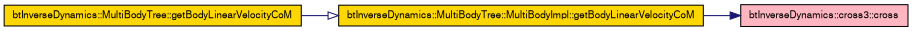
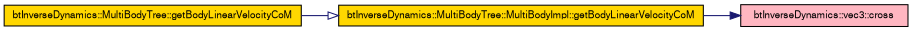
node "btInverseDynamics::cross3::cross": label "btInverseDynamics::cross3::cross" -> "btInverseDynamics::vec3::cross"
